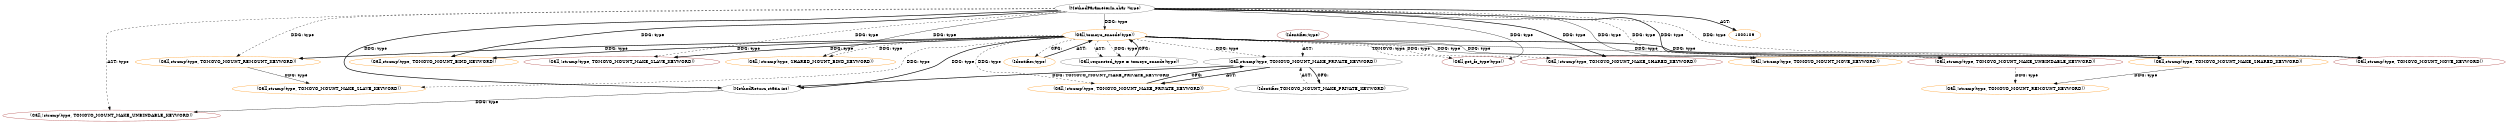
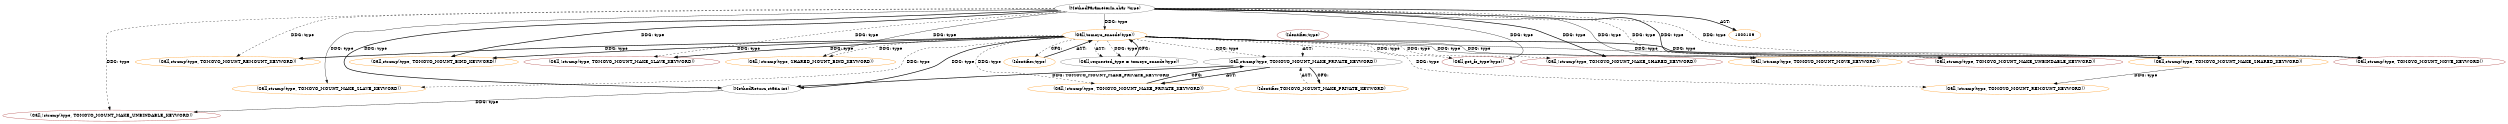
edge "(Call,tomoyo_encode(type))" -> "(Call,get_fs_type(type))": label "TOMOYO: type" -> "DDG: type"
edge "(MethodParameterIn,char *type)" -> "(Call,!strcmp(type, TOMOYO_MOUNT_MAKE_UNBINDABLE_KEYWORD))": label "AST: type" -> "DDG: type"
edge "(Call,strcmp(type, TOMOYO_MOUNT_MAKE_UNBINDABLE_KEYWORD))" -> "(Call,!strcmp(type, TOMOYO_MOUNT_REMOUNT_KEYWORD))": now "(Call,tomoyo_encode(type))" -> "(Call,!strcmp(type, TOMOYO_MOUNT_REMOUNT_KEYWORD))"
edge "(Call,strcmp(type, TOMOYO_MOUNT_REMOUNT_KEYWORD))" -> "(Call,strcmp(type, TOMOYO_MOUNT_MAKE_SLAVE_KEYWORD))": now "(MethodParameterIn,char *type)" -> "(Call,strcmp(type, TOMOYO_MOUNT_MAKE_SLAVE_KEYWORD))"
node "(Identifier,TOMOYO_MOUNT_MAKE_PRIVATE_KEYWORD)": color gray40 -> darkorange
